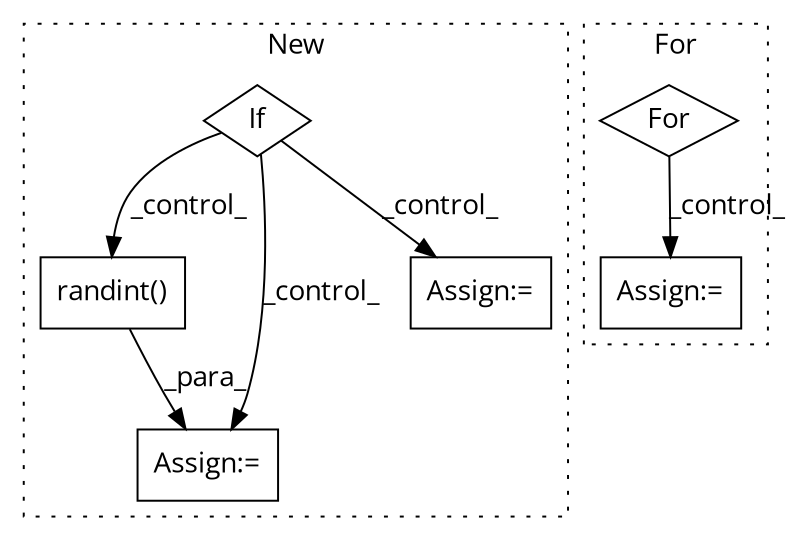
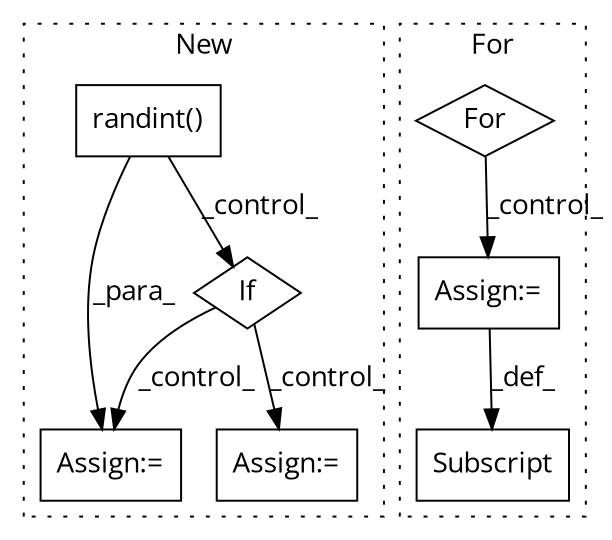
edge "If" -> "randint()": reversed
node "Subscript": added
